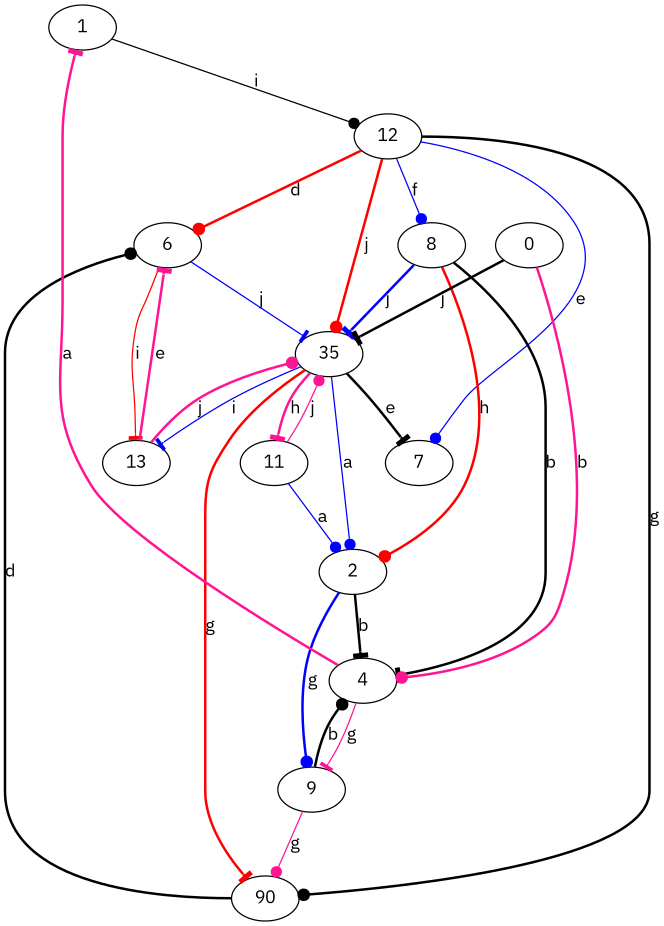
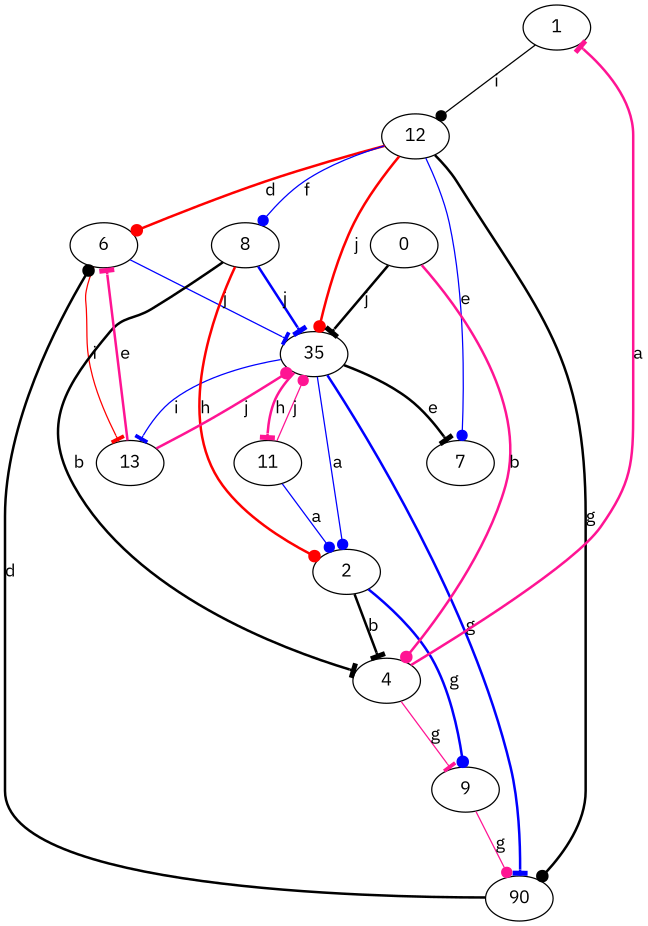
edge "35" -> "90": color red -> blue
edge "9" -> "4": removed, label "b"
